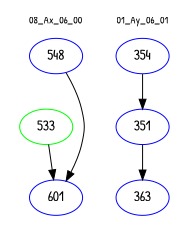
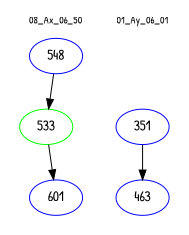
cluster "08_Ax_06_00": label "08_Ax_06_00" -> "08_Ax_06_50"
node "354": removed
edge "548" -> "601": now "548" -> "533"
node "363": label "363" -> "463"
